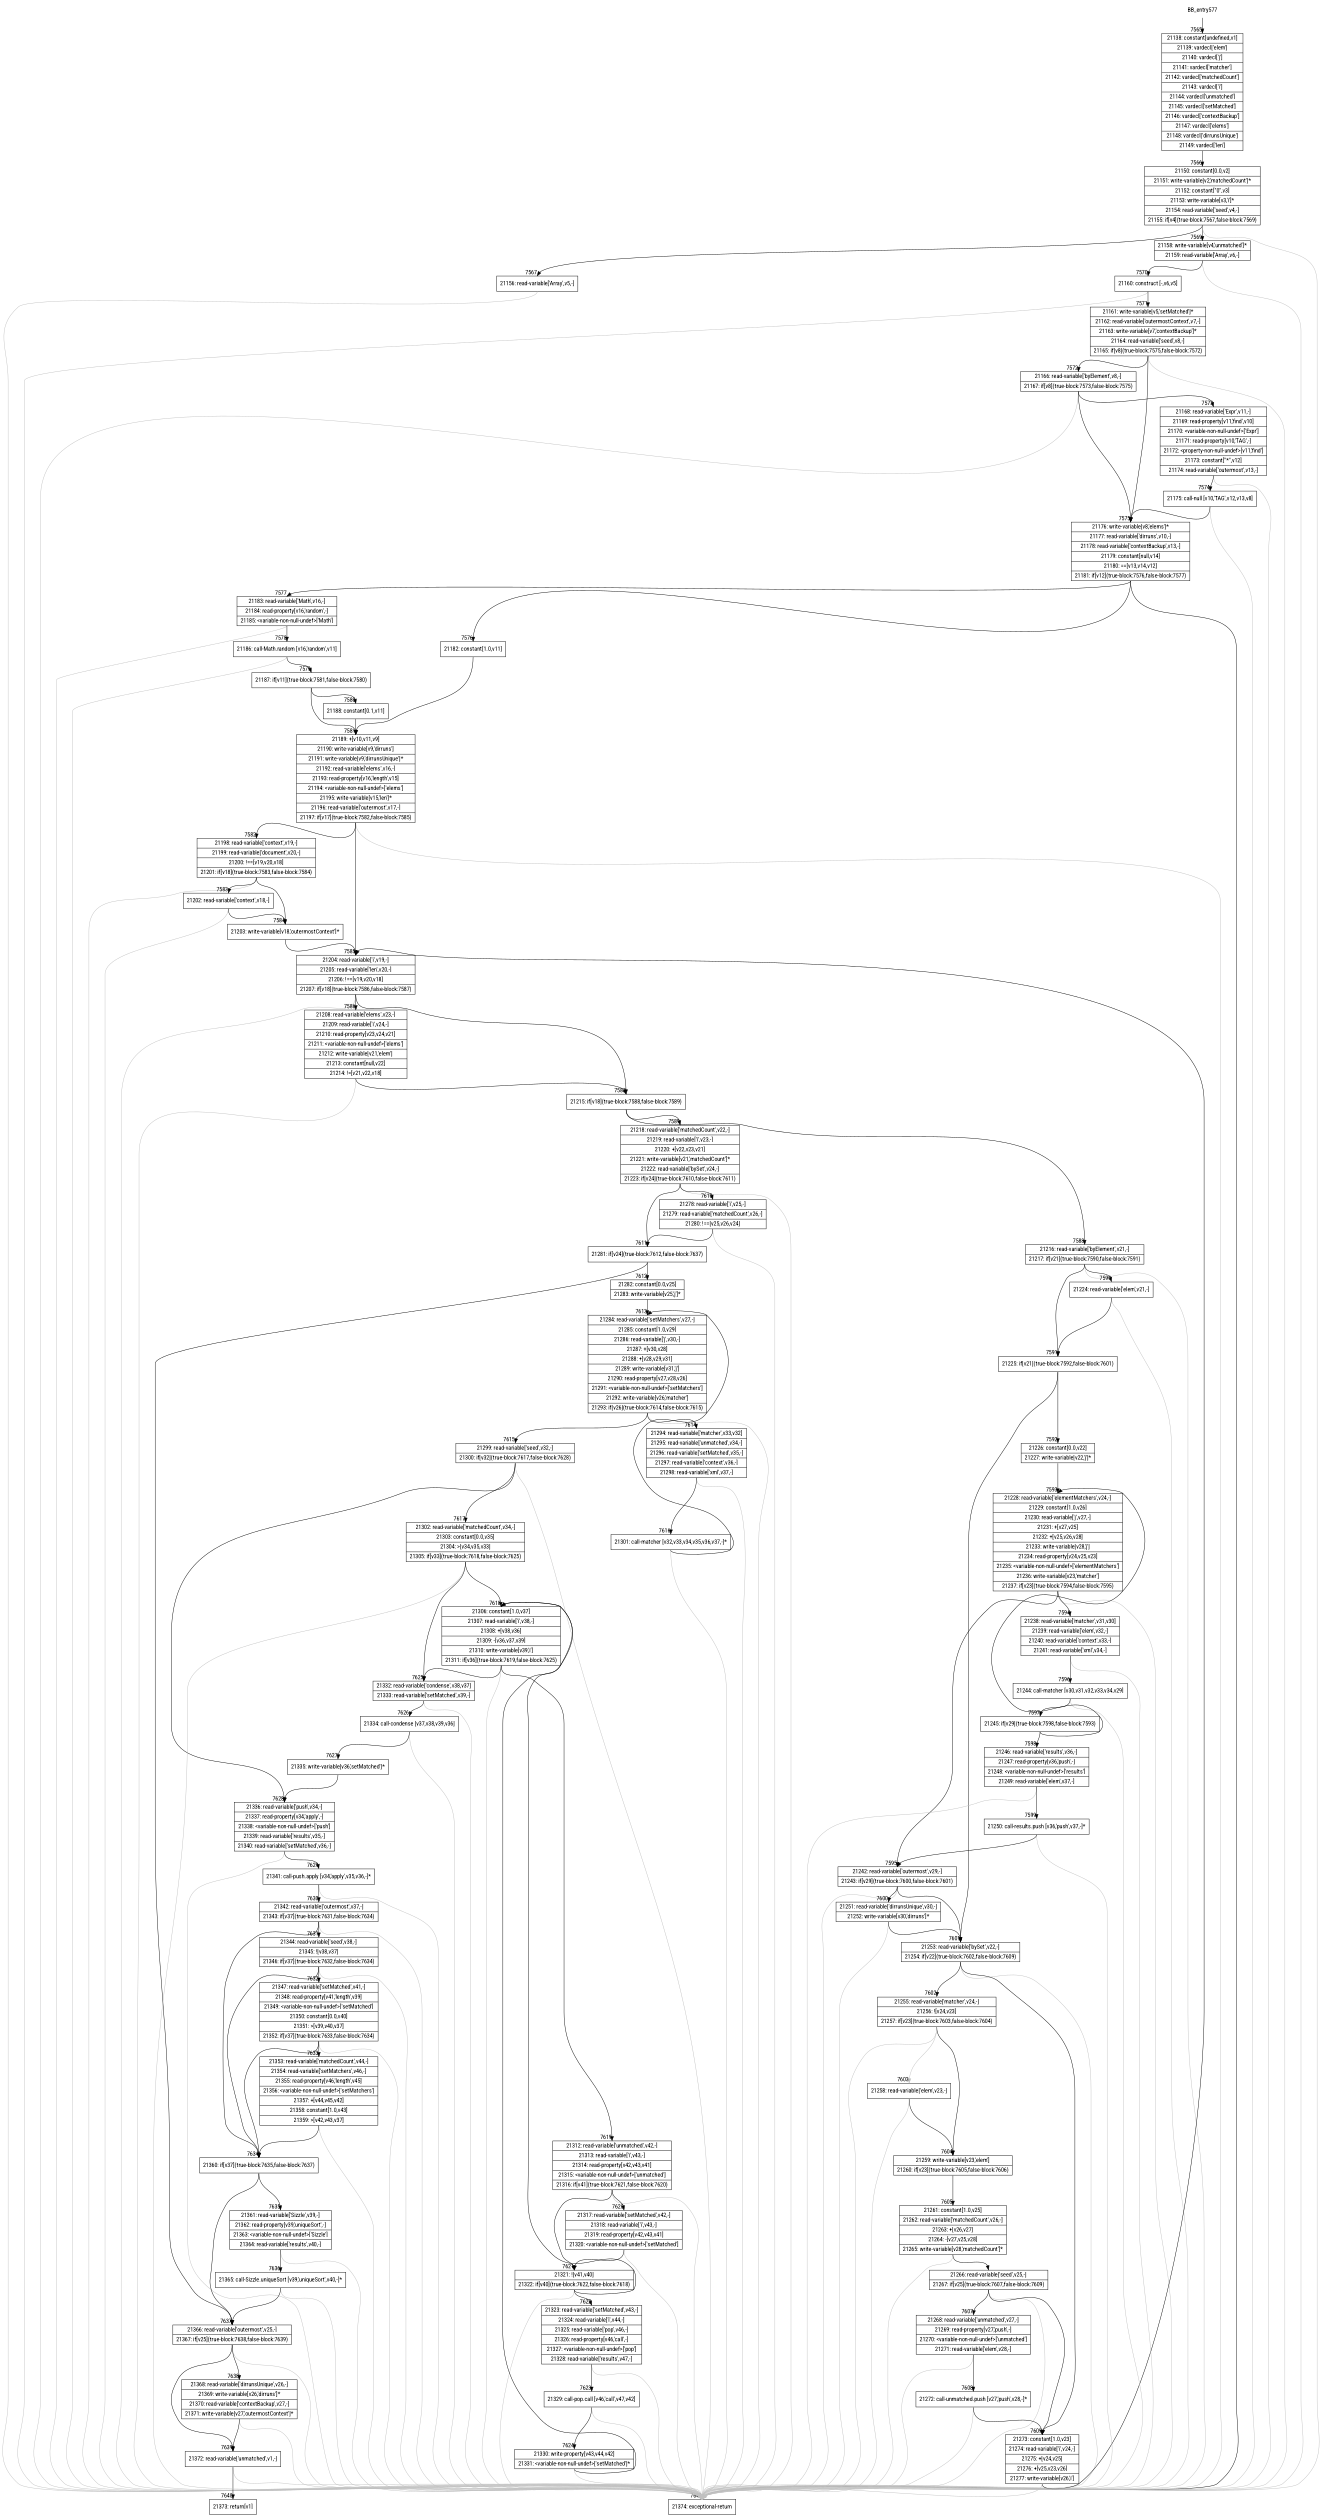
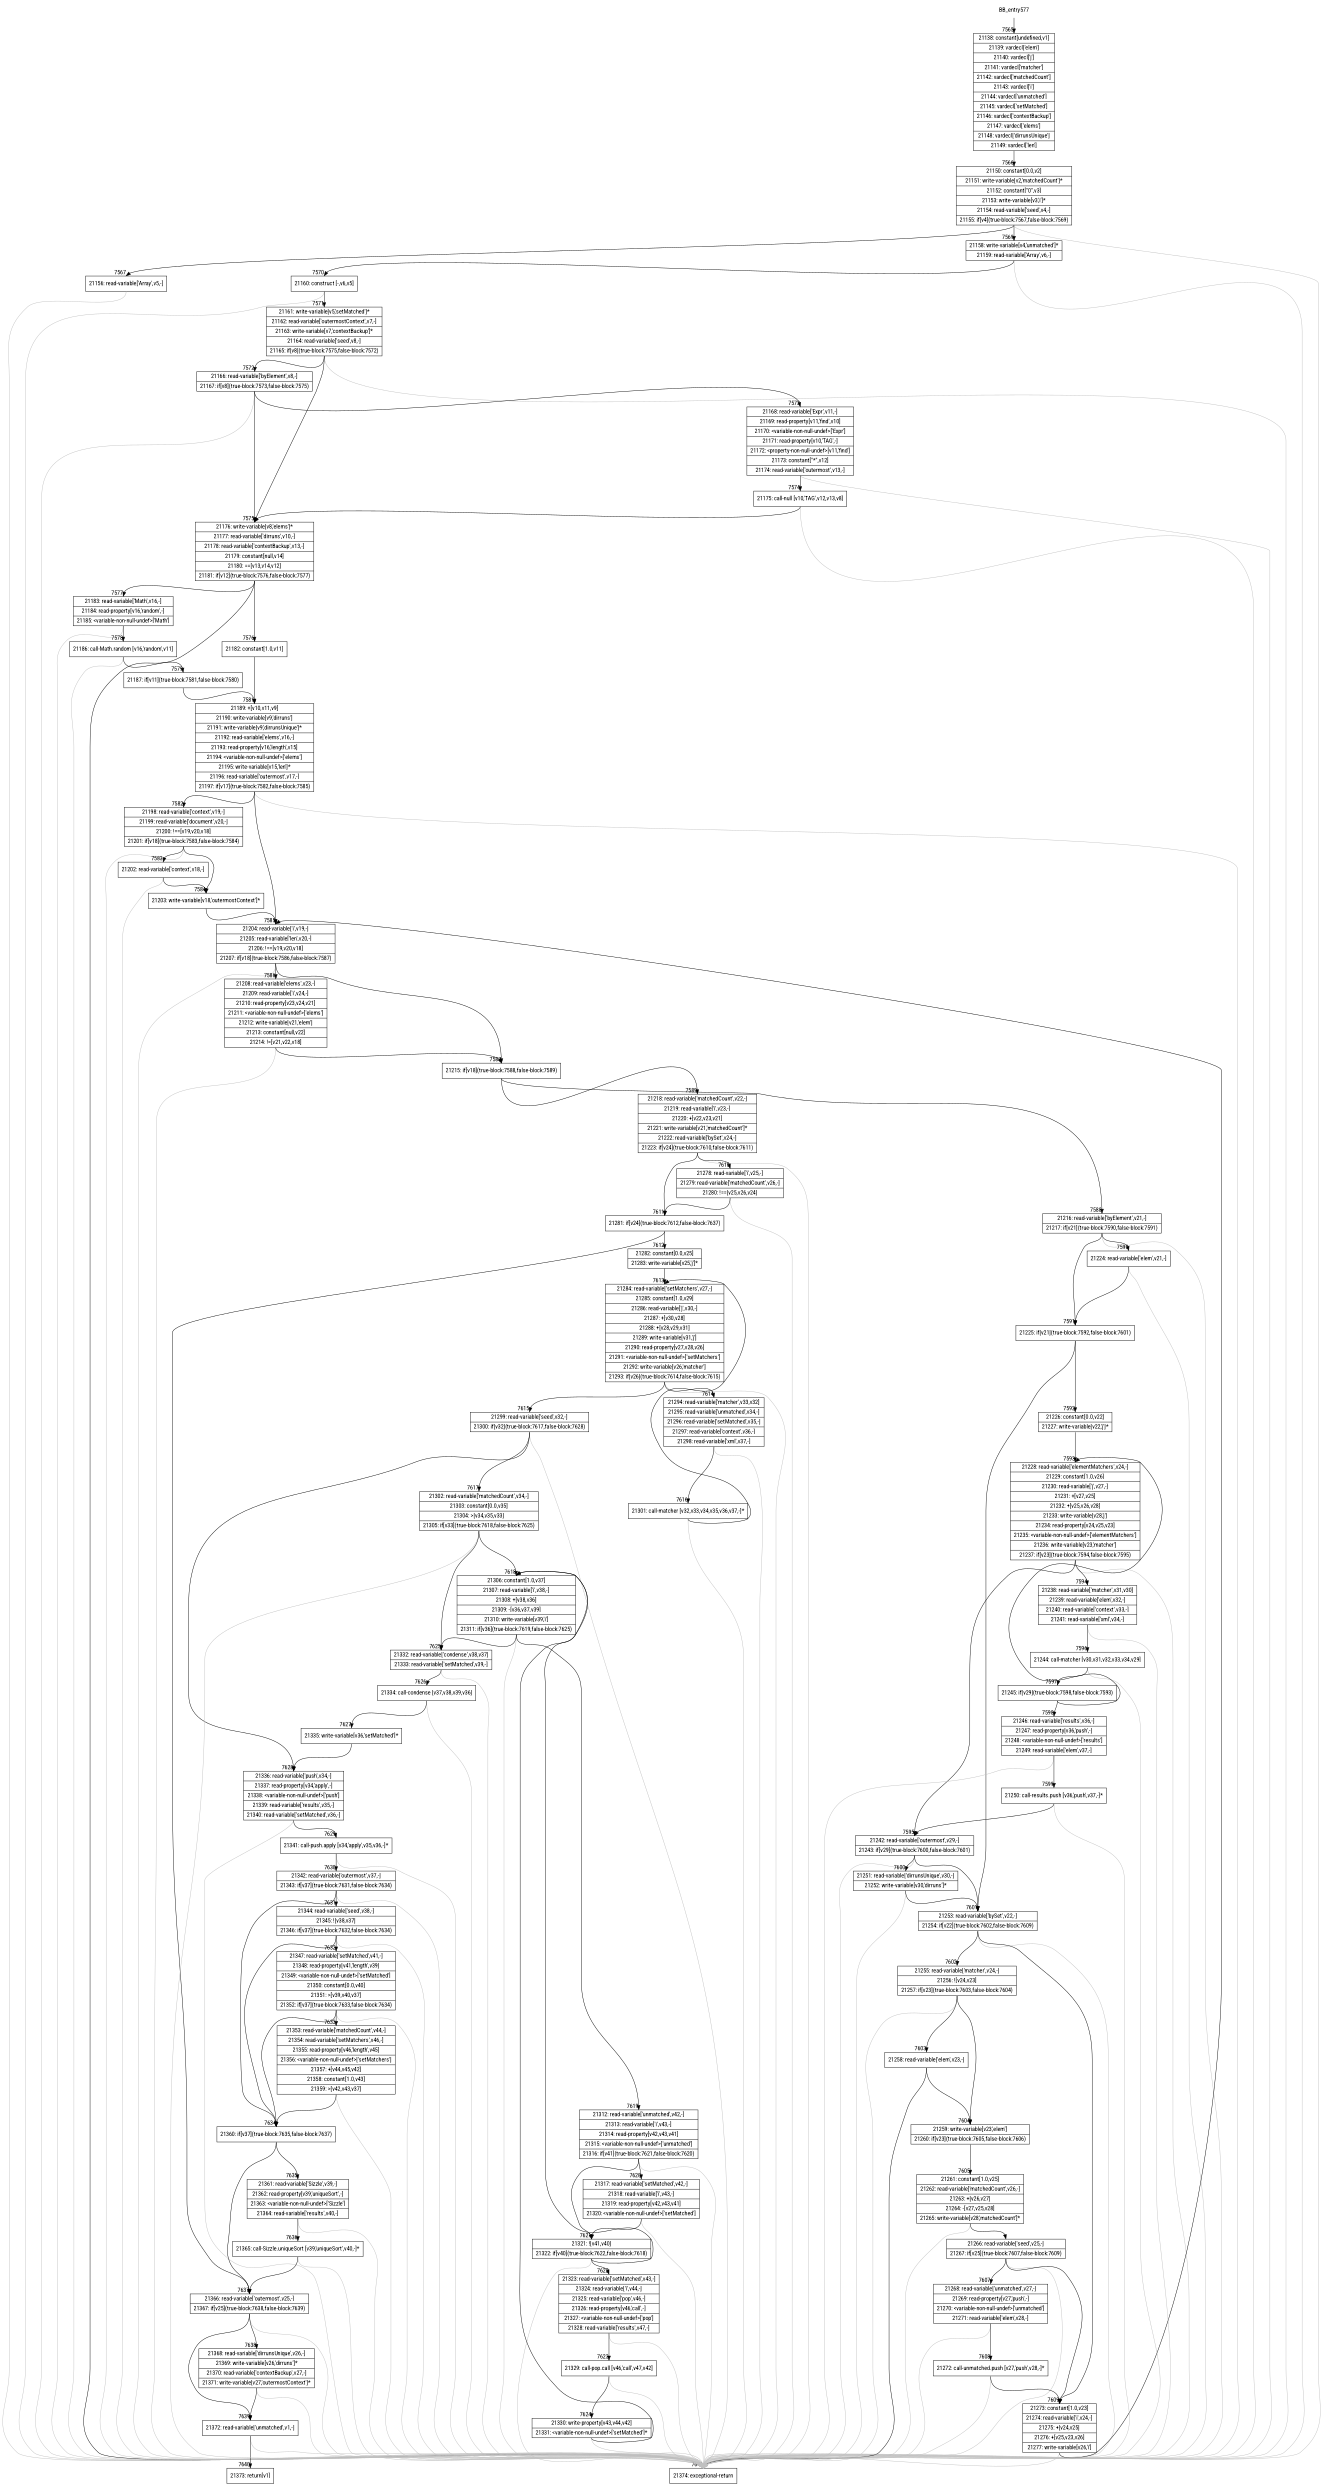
node "21188: constant[0.1,v11]": removed
edge "21255: read-variable['matcher',v24,-]" -> "21258: read-variable['elem',v23,-]": color gray -> black
edge "21258: read-variable['elem',v23,-]" -> "21374: exceptional-return": color gray -> black
